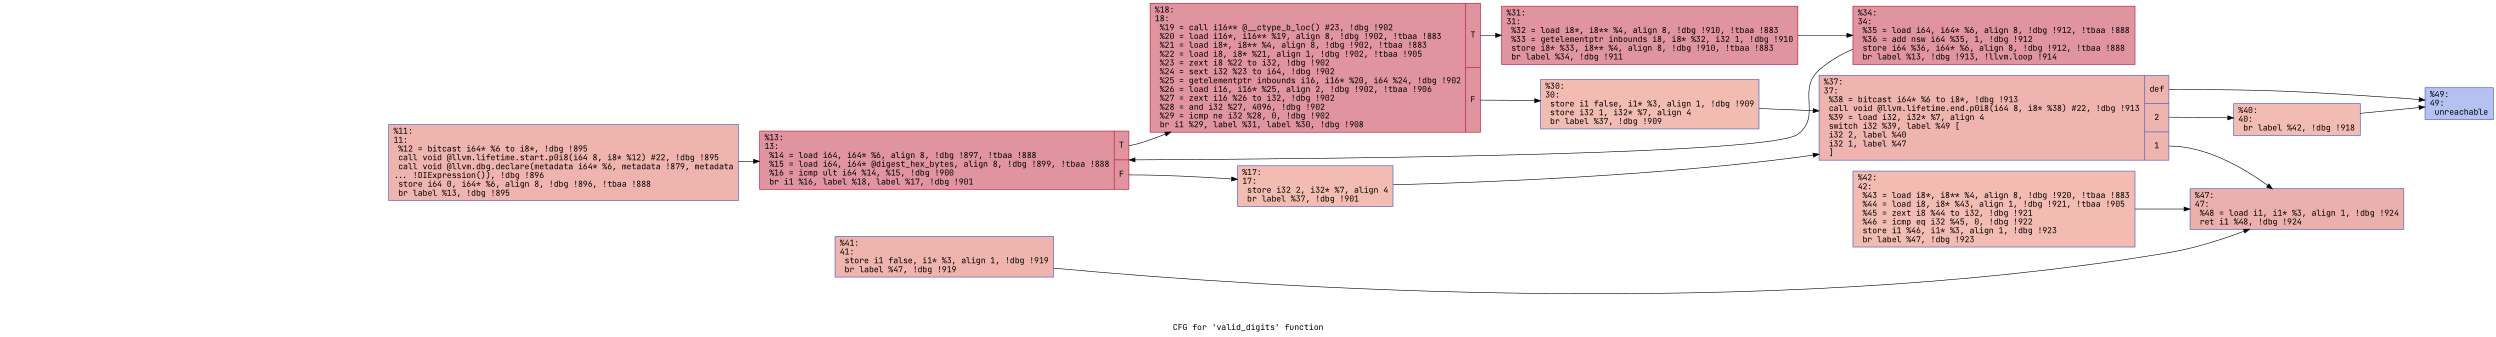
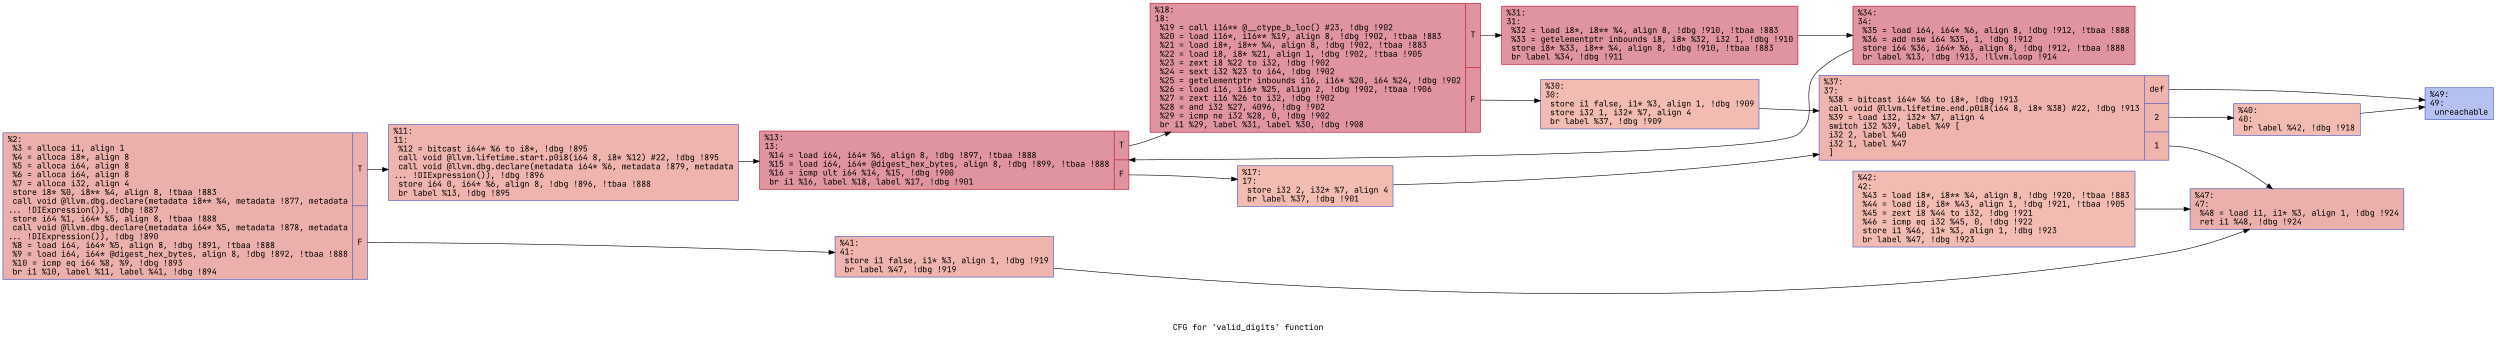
node "%2:": added
